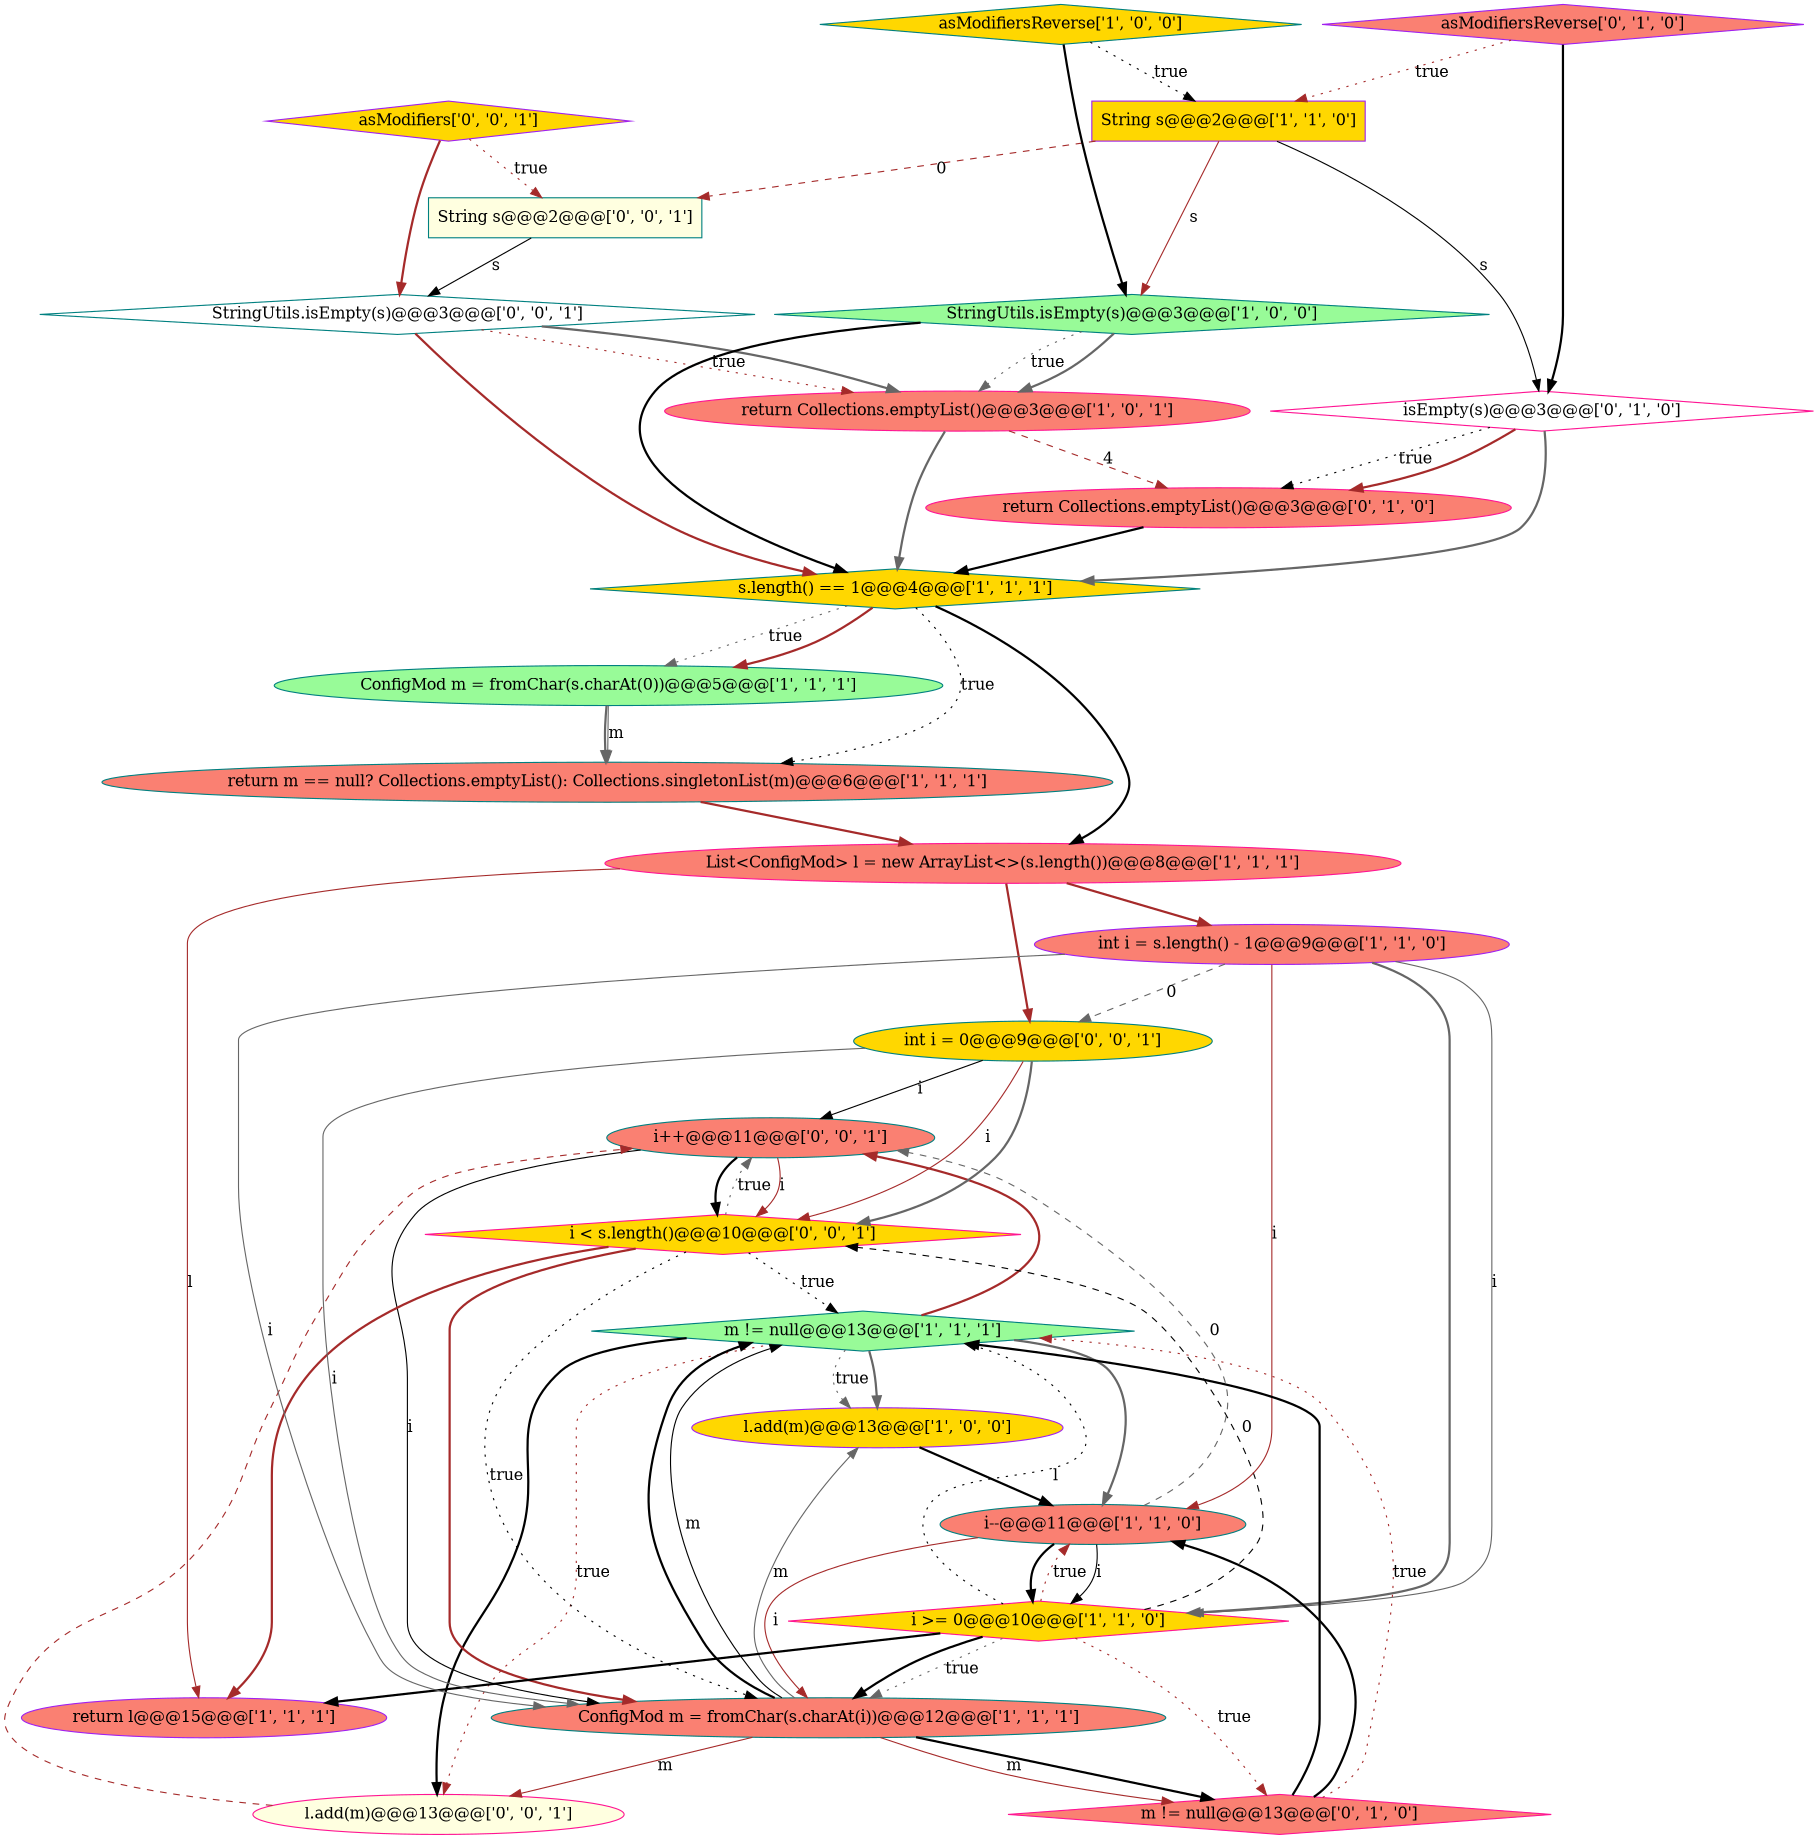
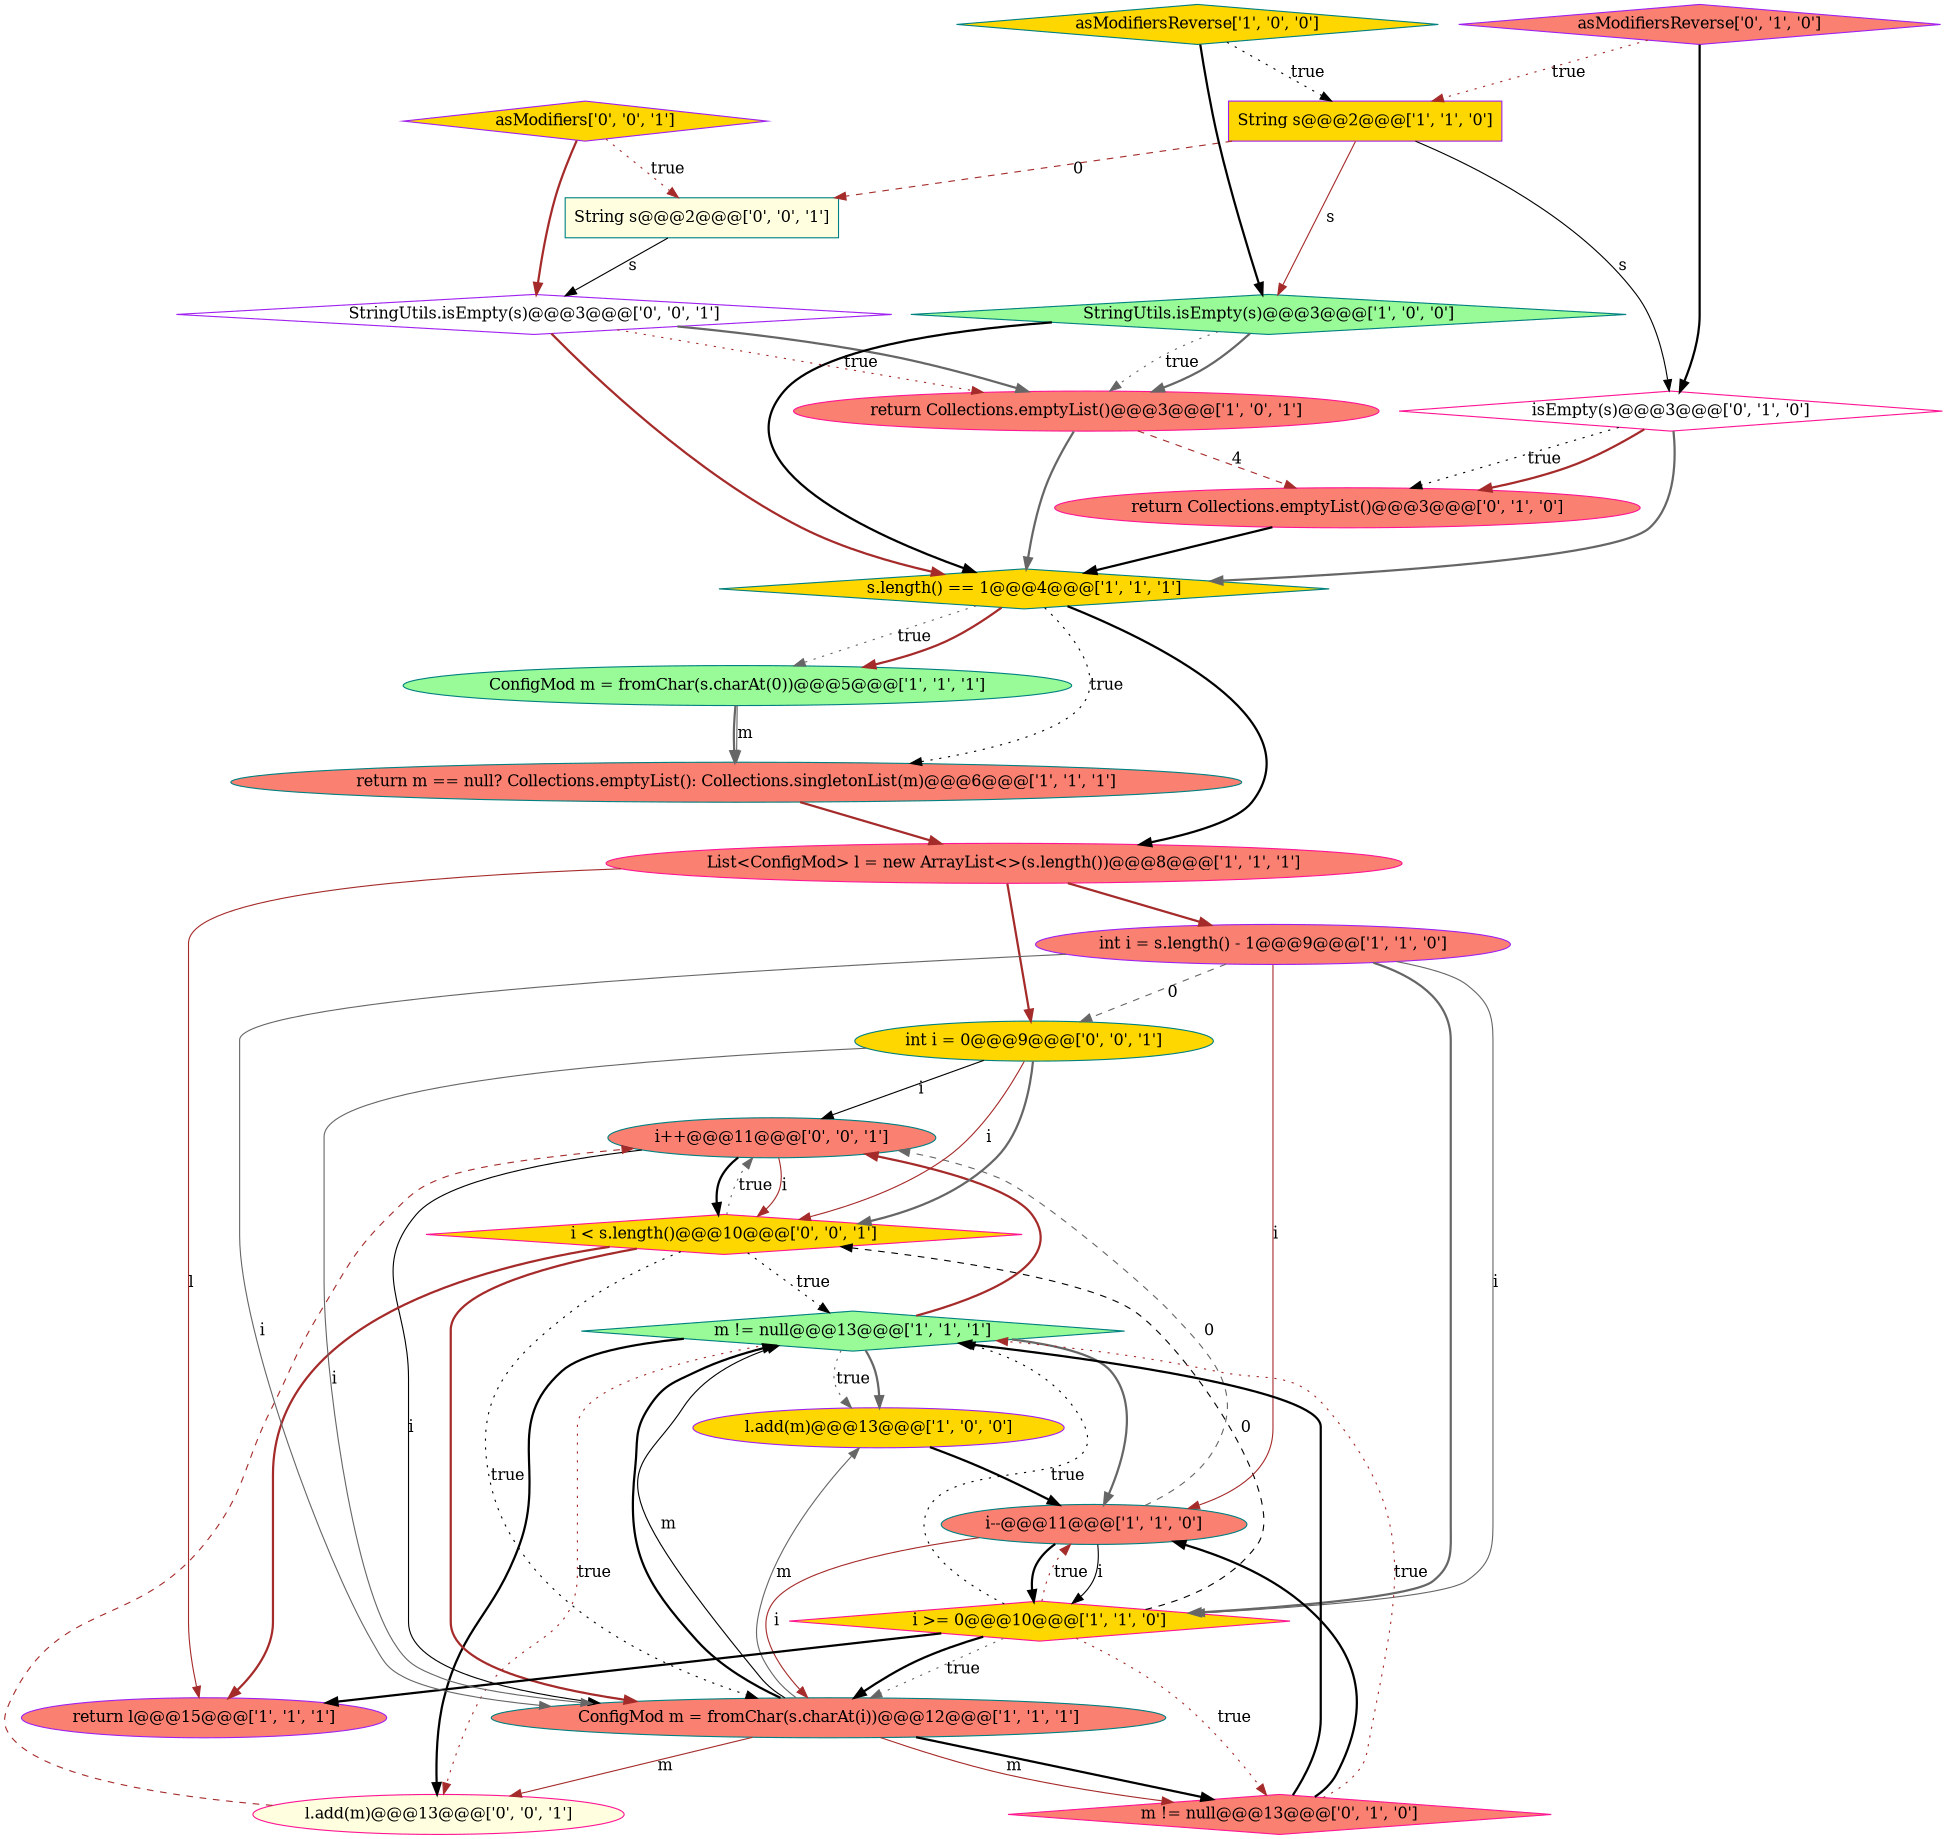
node "StringUtils.isEmpty(s)@@@3@@@['0', '0', '1']": color teal -> purple
edge "i >= 0@@@10@@@['1', '1', '0']" -> "m != null@@@13@@@['1', '1', '1']": label "l" -> "true"
